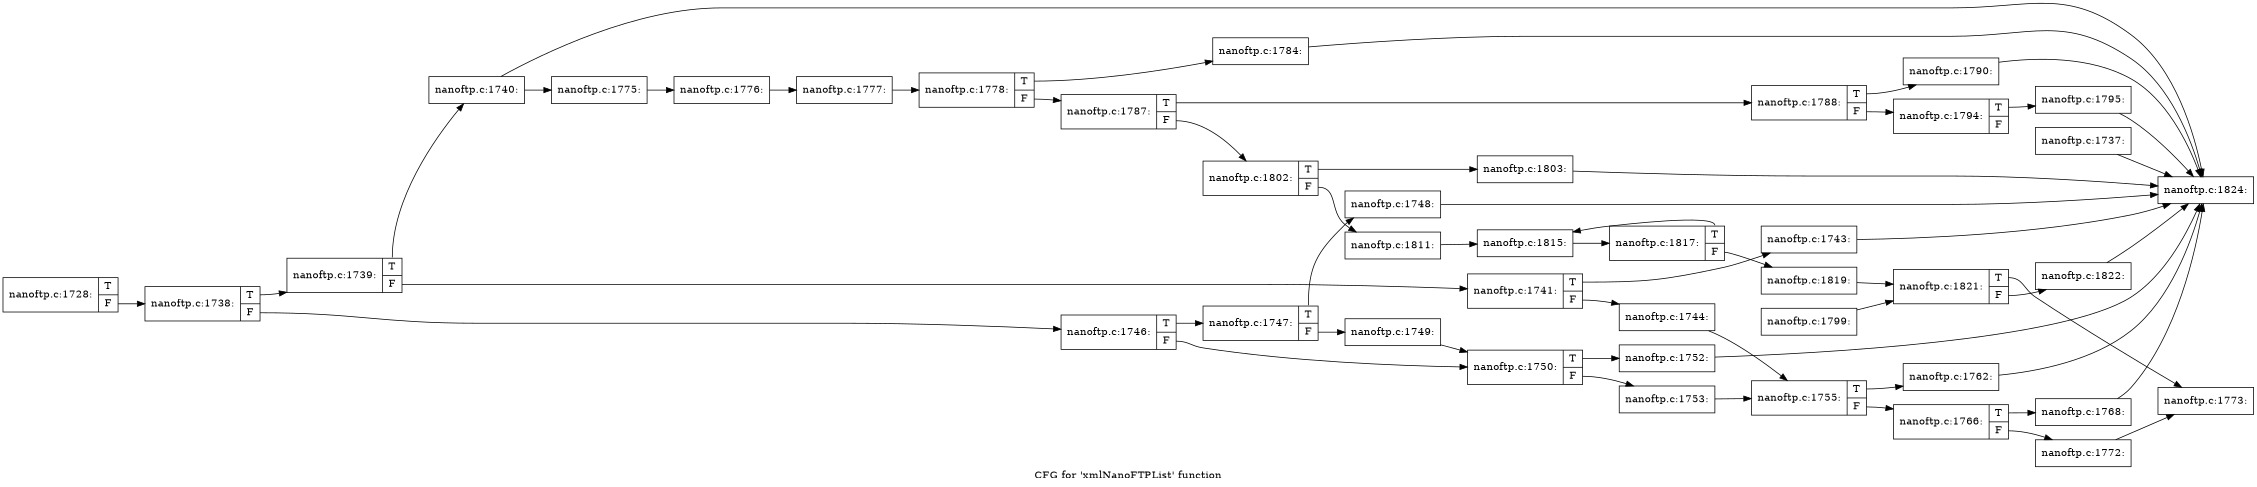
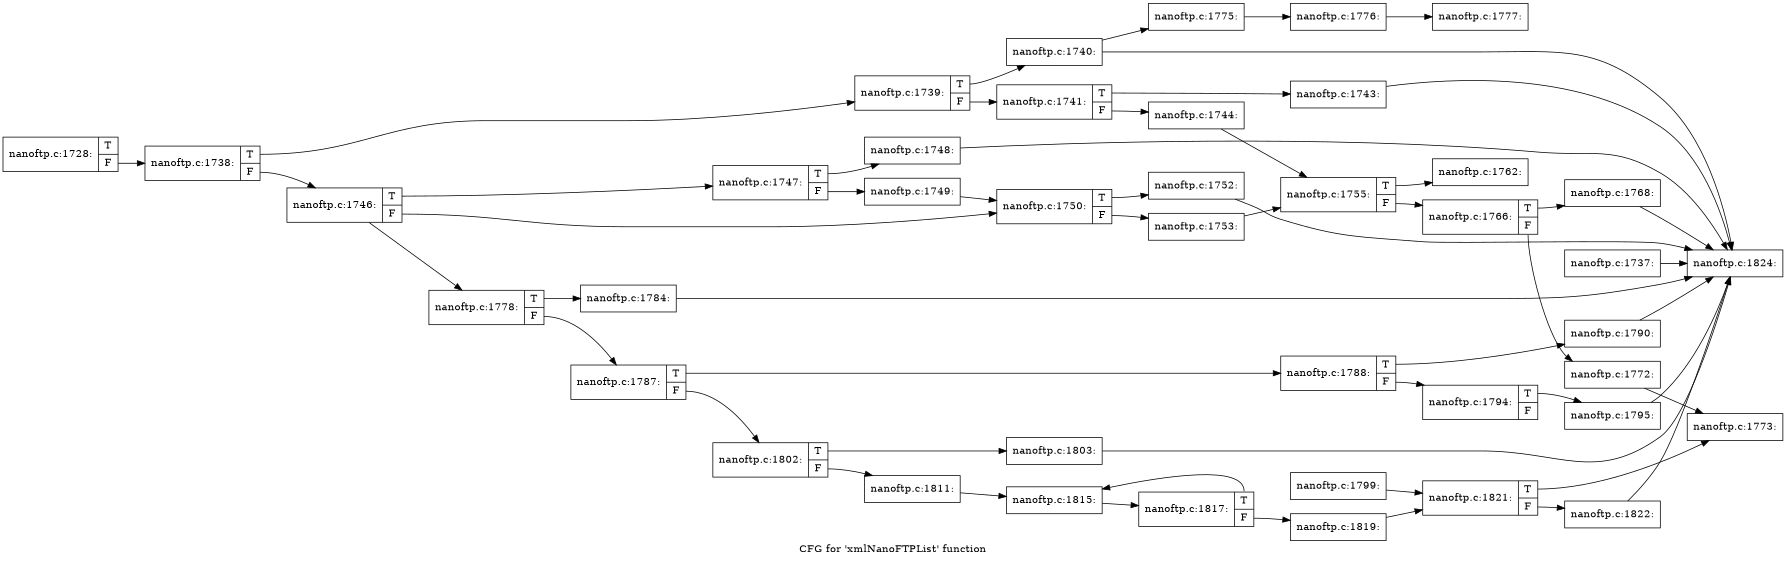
edge "nanoftp.c:1777:" -> "nanoftp.c:1778:": now "nanoftp.c:1746:" -> "nanoftp.c:1778:"
edge "nanoftp.c:1762:" -> "nanoftp.c:1824:": removed
